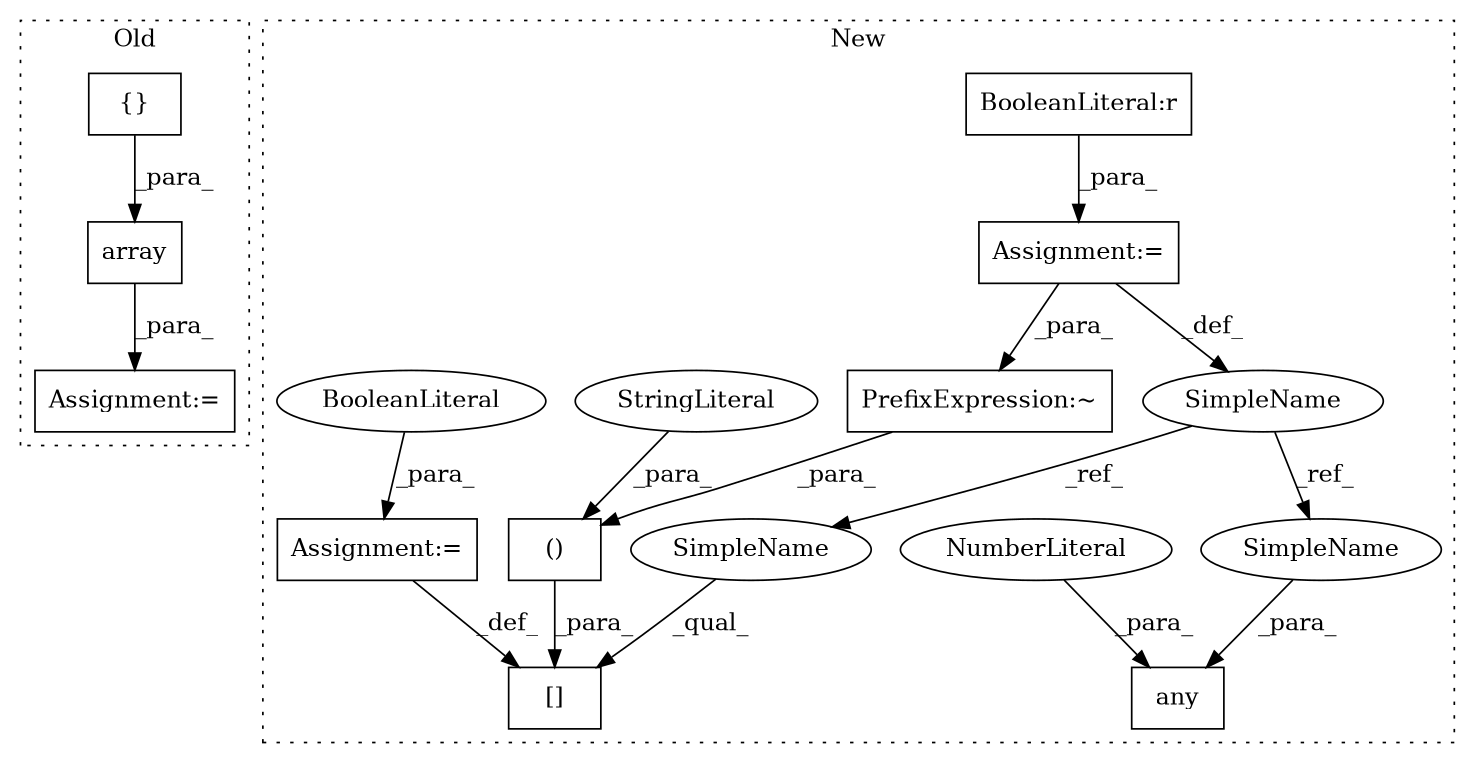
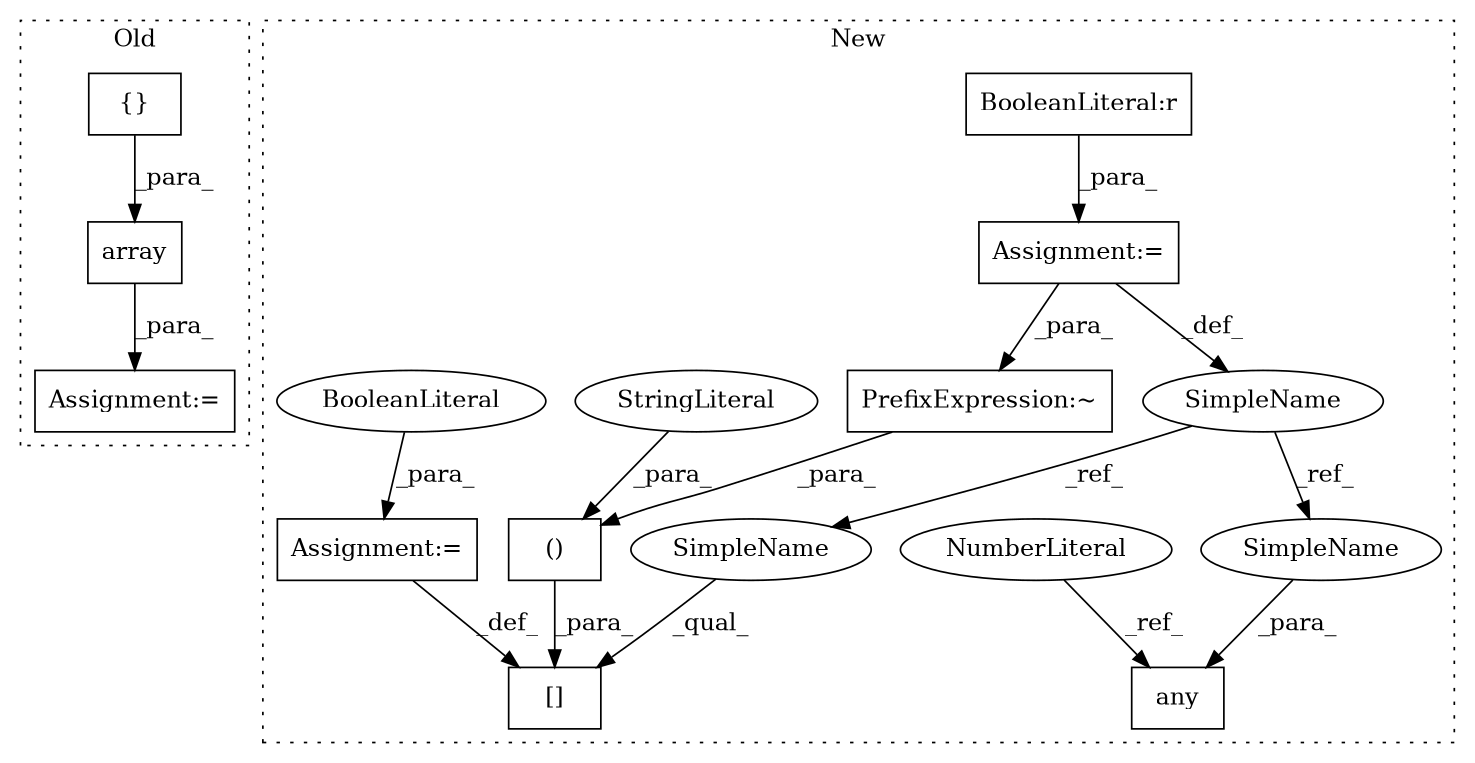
edge "NumberLiteral" -> "any": label "_para_" -> "_ref_"
